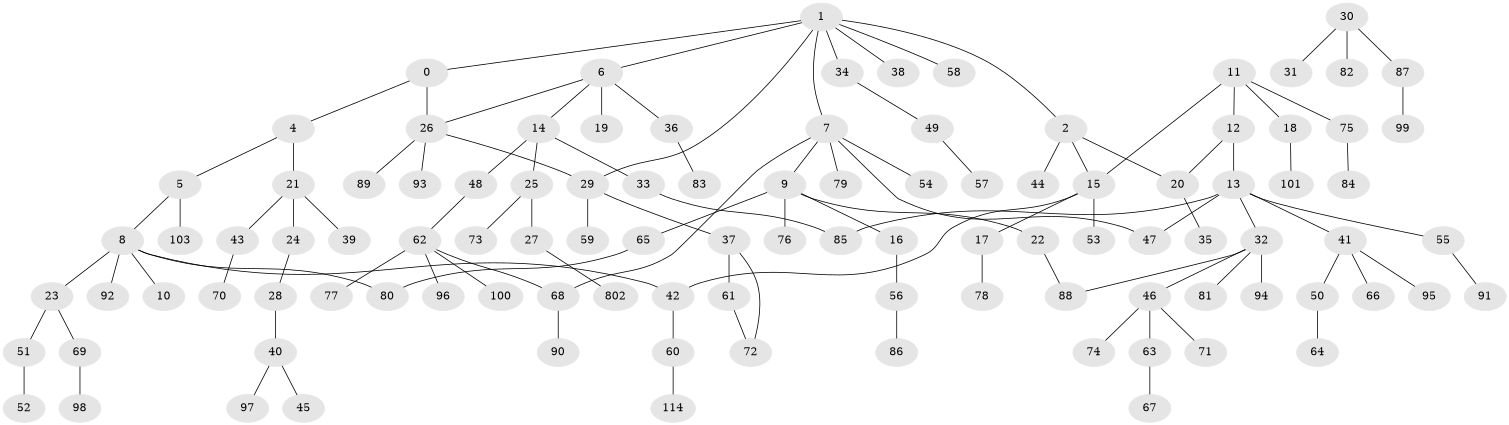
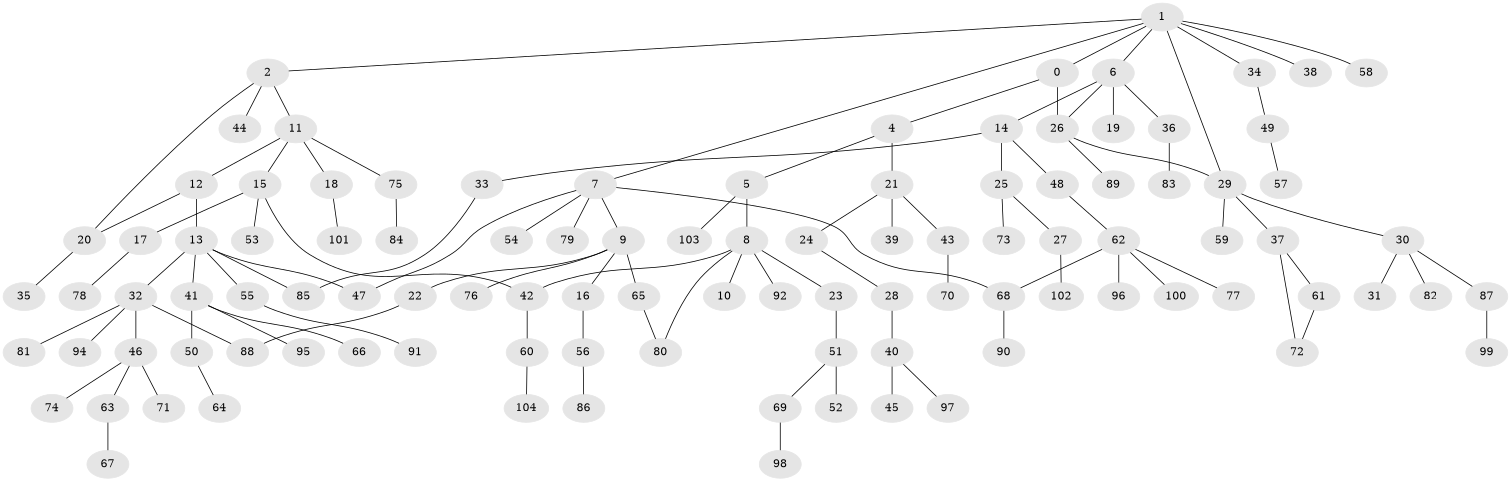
edge "2" -- "15": now "2" -- "11"
node "93": removed
edge "29" -- "30": added
node "802": label "802" -> "102"
edge "23" -- "69": now "51" -- "69"
node "114": label "114" -> "104"
